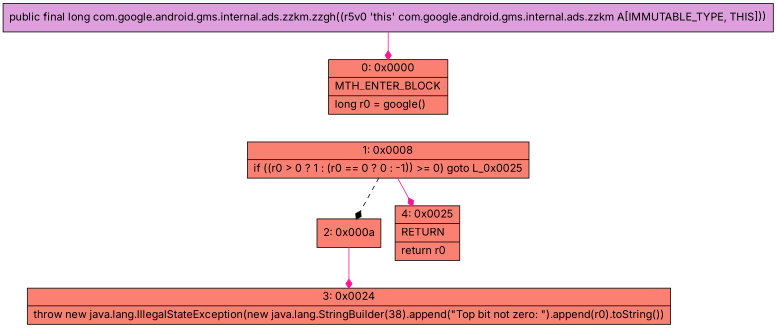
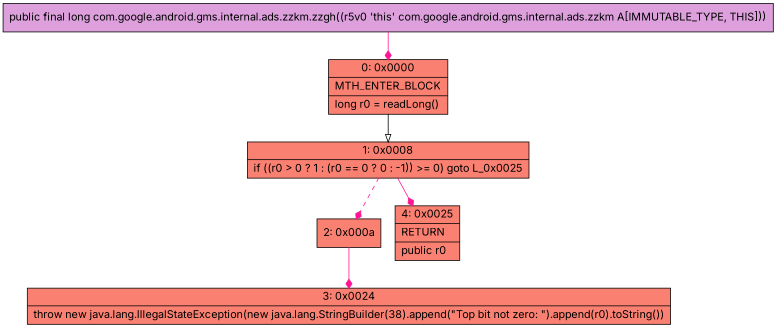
node "0: 0x0000": text "long r0 = google()" -> "long r0 = readLong()"
edge "0: 0x0000" -> "1: 0x0008": added
edge "1: 0x0008" -> "2: 0x000a": color black -> deeppink
node "4: 0x0025": text "return r0" -> "public r0"
